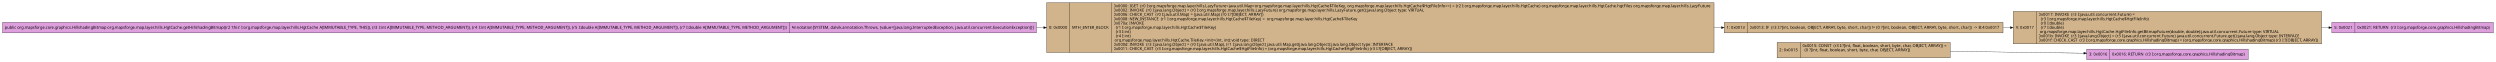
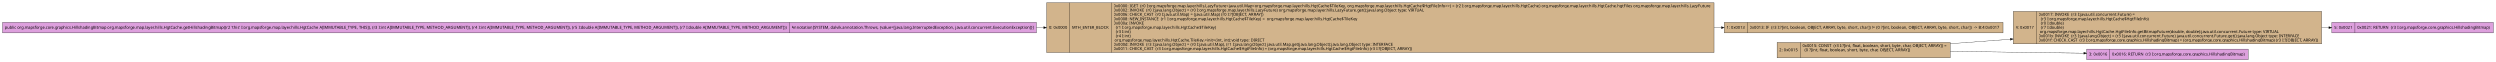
node "0: 0x0000": text "0x070a: INVOKE" -> "0x000a: INVOKE"
edge "1: 0x0013" -> "4: 0x0017": now "2: 0x0015" -> "4: 0x0017"
